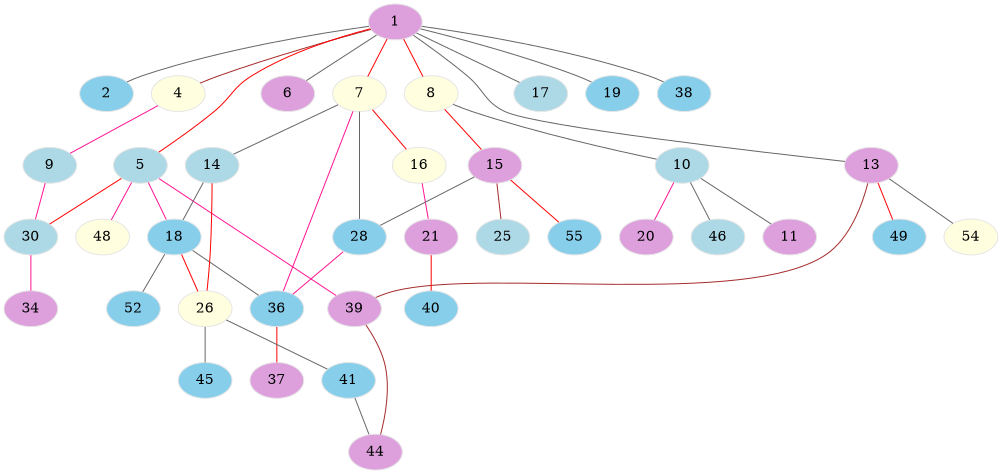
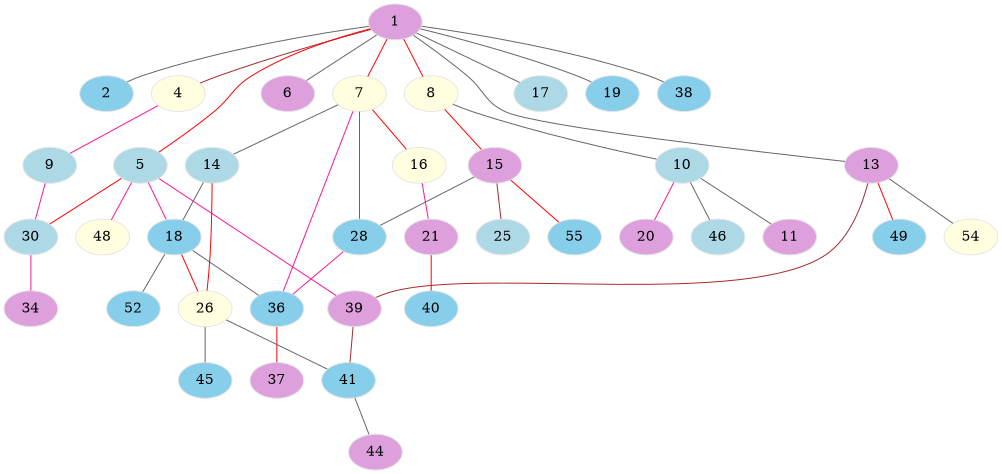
edge "39" -- "44": now "39" -- "41"
